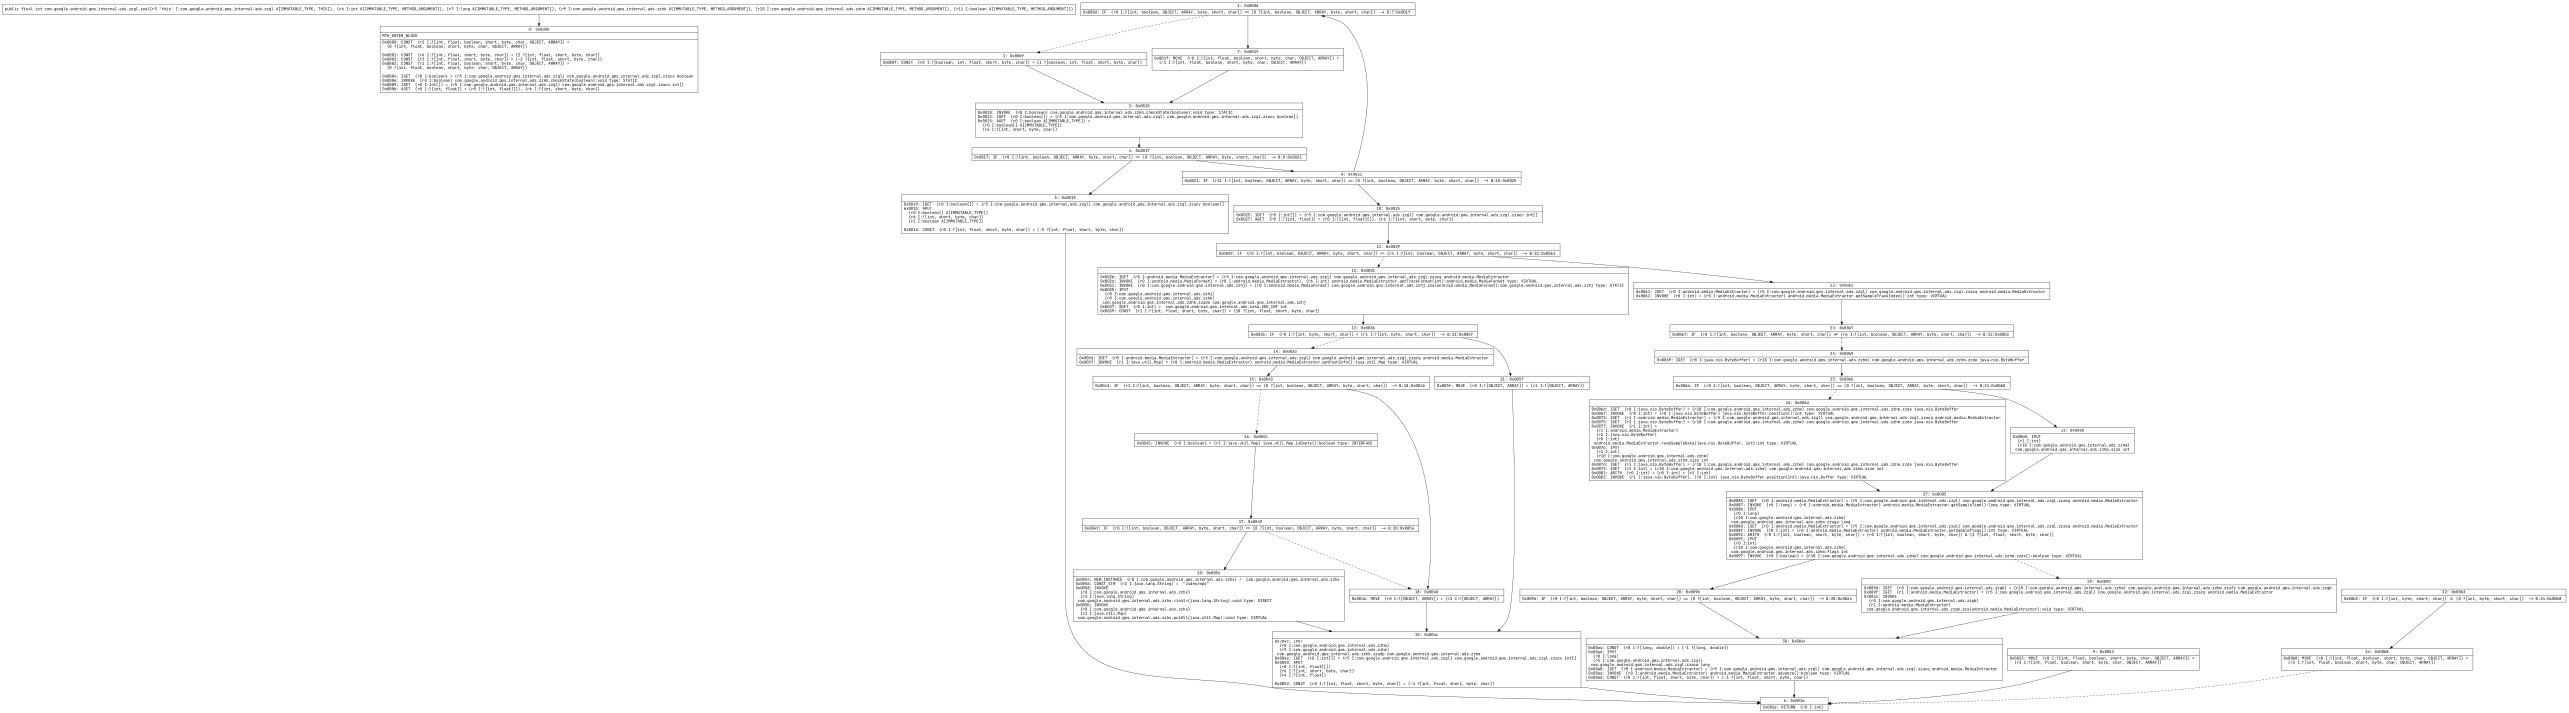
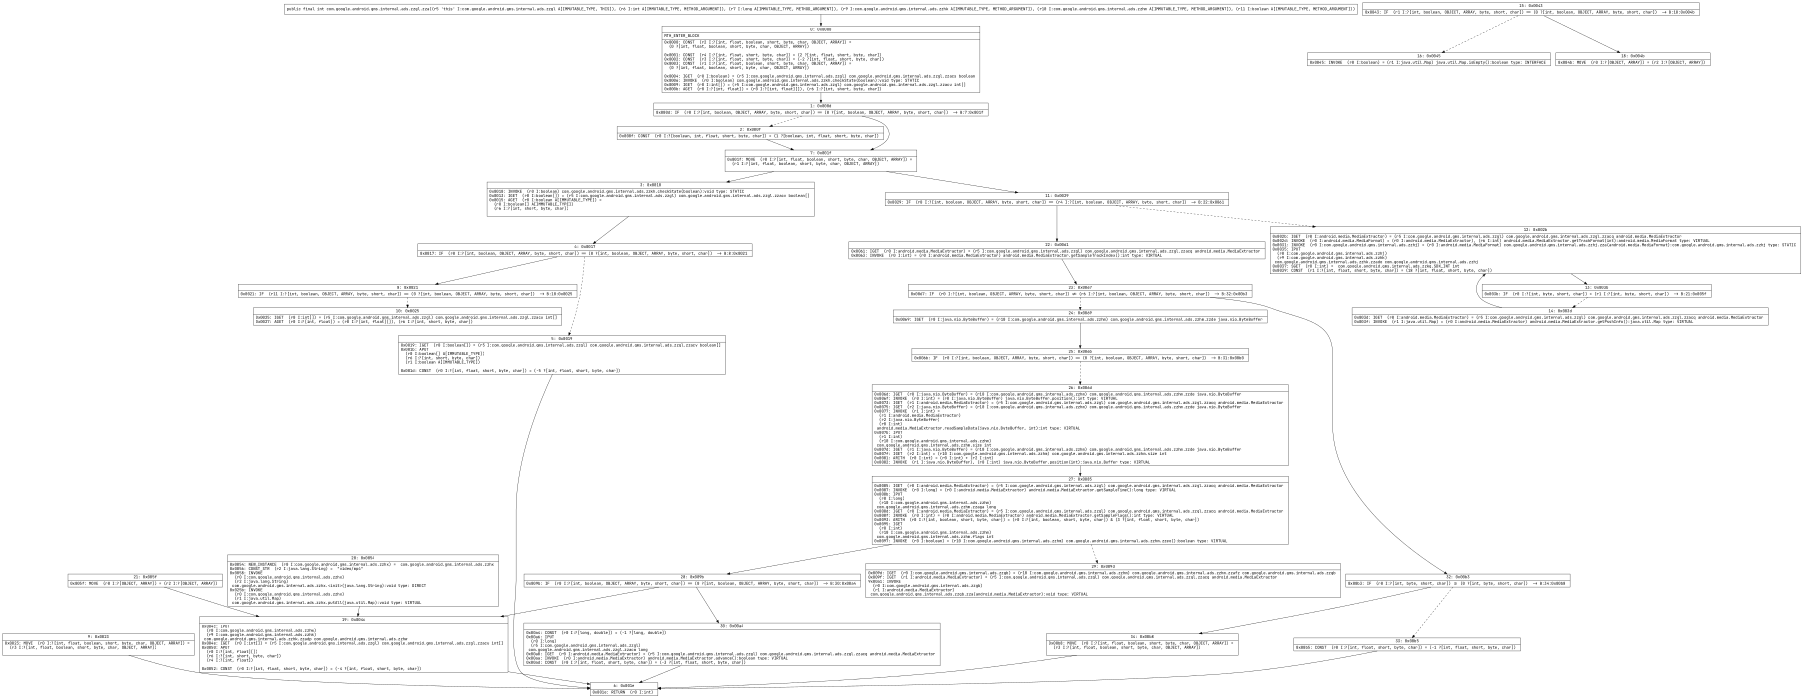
edge "2: 0x000f" -> "3: 0x0010": now "2: 0x000f" -> "7: 0x001f"
edge "8: 0x0021" -> "1: 0x000d": now "0: 0x0000" -> "1: 0x000d"
edge "4: 0x0017" -> "5: 0x0019": style solid -> dashed
edge "8: 0x0021" -> "10: 0x0025": style solid -> dashed
node "5: 0x0019": text "6x001b: APUT" -> "0x001b: APUT"
edge "10: 0x0025" -> "11: 0x0029": now "7: 0x001f" -> "11: 0x0029"
edge "13: 0x003b" -> "21: 0x005f": removed
edge "14: 0x003d" -> "15: 0x0043": now "14: 0x003d" -> "12: 0x002b"
edge "23: 0x0067" -> "32: 0x00b3": added
node "31: 0x00b0": removed
node "17: 0x0049": removed
node "27: 0x0085": text "0x0095: IPUT" -> "0x0095: IGET"
node "29: 0x009d": text "0x00a1: INVOKE" -> "9x00a1: INVOKE"
node "20: 0x0054": text "0x005b: INVOKE" -> "0x025b: INVOKE"
edge "18: 0x004b" -> "19: 0x004c": now "28: 0x009b" -> "19: 0x004c"
edge "29: 0x009d" -> "30: 0x00a4": removed
node "19: 0x004c": text "0x704c: IPUT" -> "0x004c: IPUT"
node "33: 0x00b5": added
edge "34: 0x00b8" -> "6: 0x001e": style dashed -> solid
